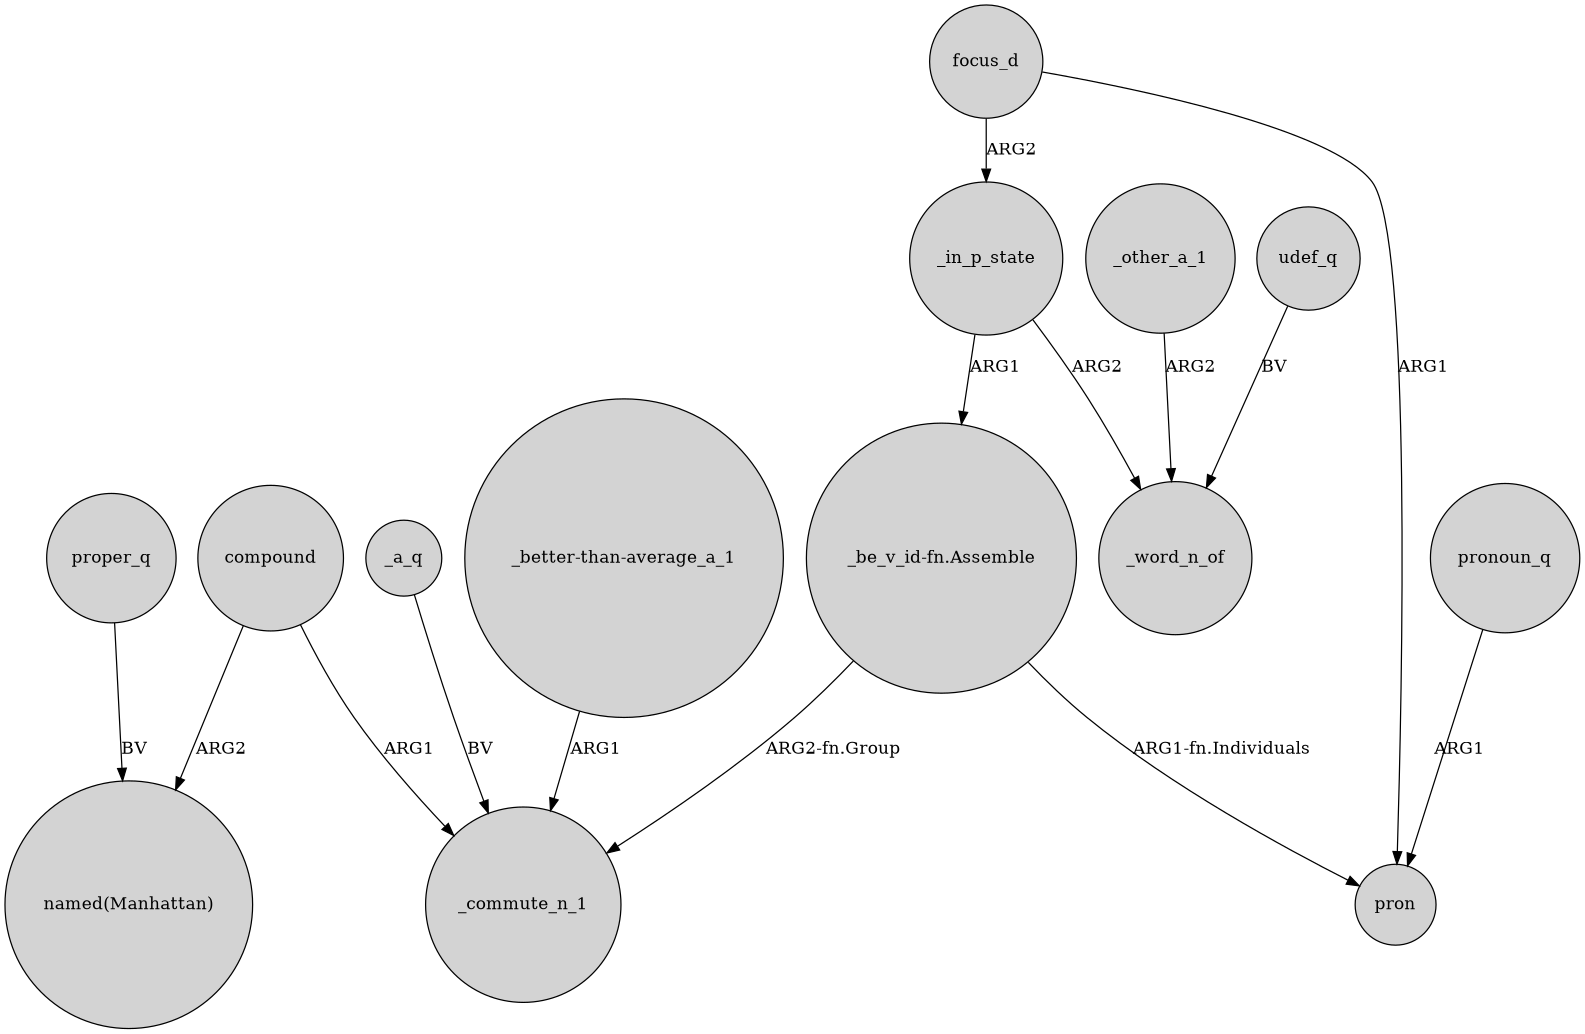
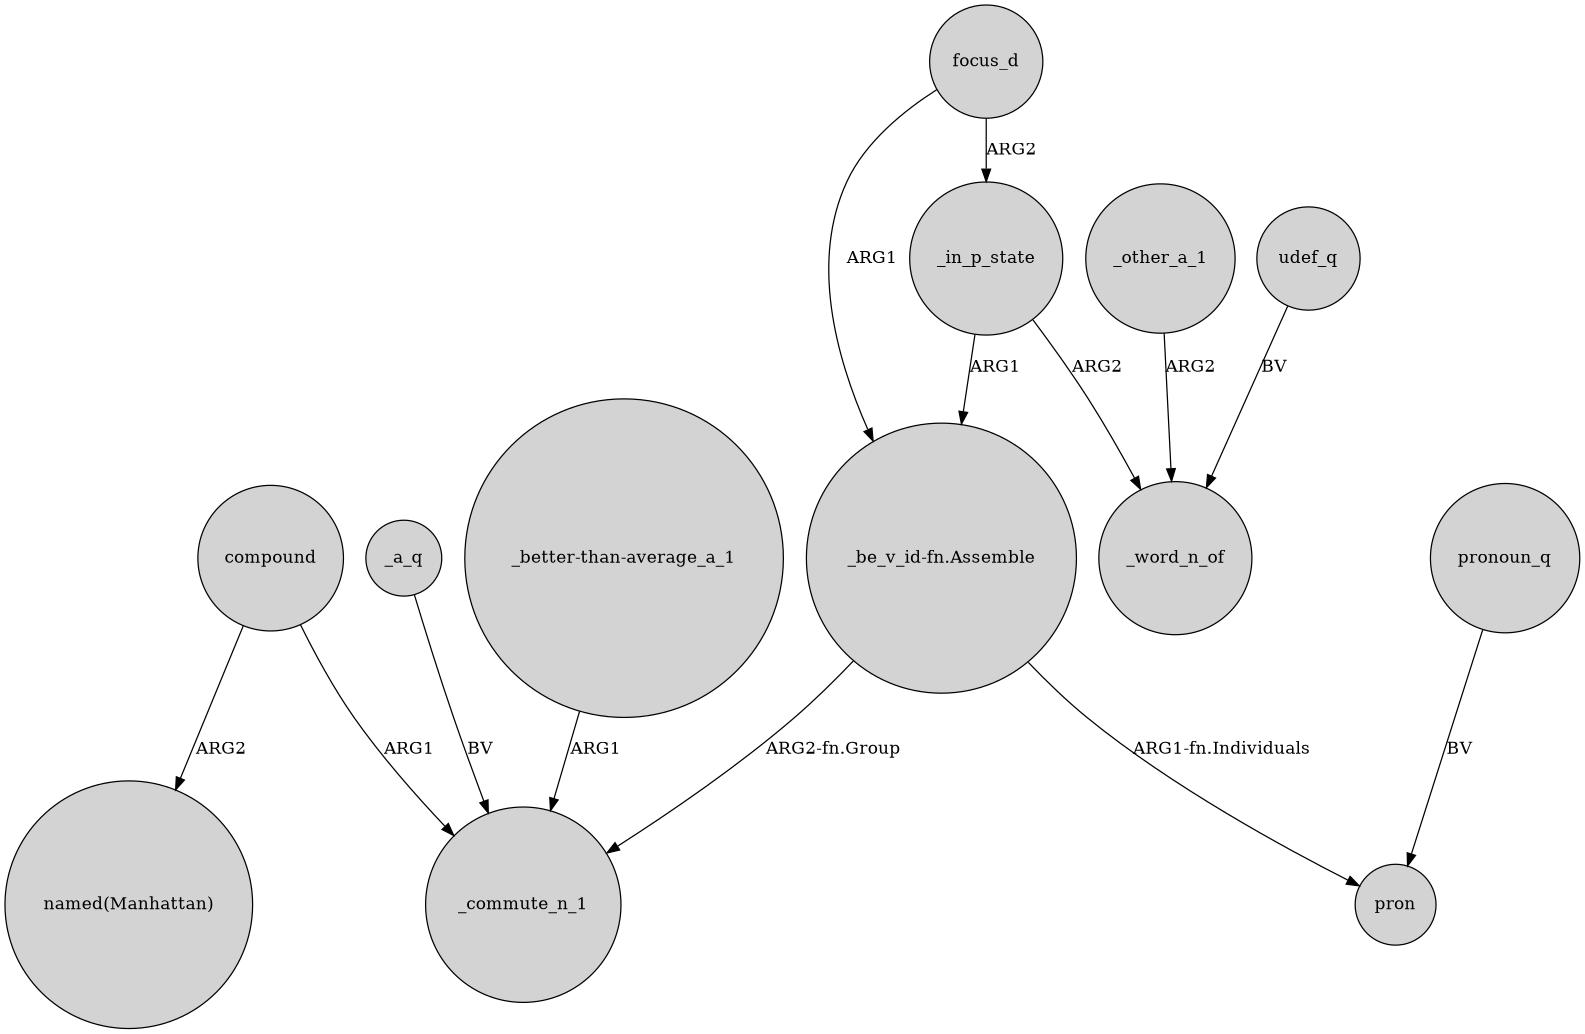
edge "focus_d" -> "pron": now "focus_d" -> "_be_v_id-fn.Assemble"
node "proper_q": removed
edge "pronoun_q" -> "pron": label "ARG1" -> "BV"
